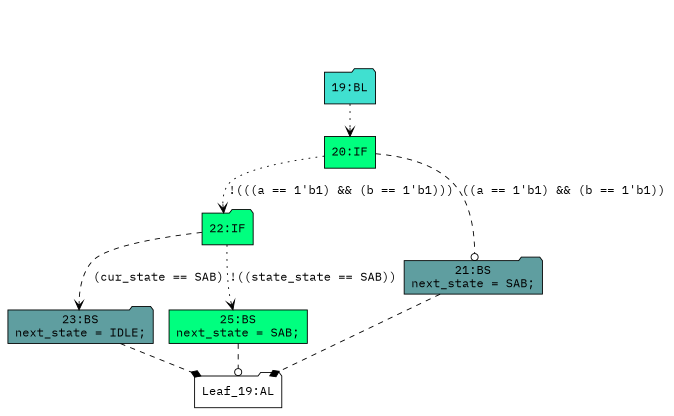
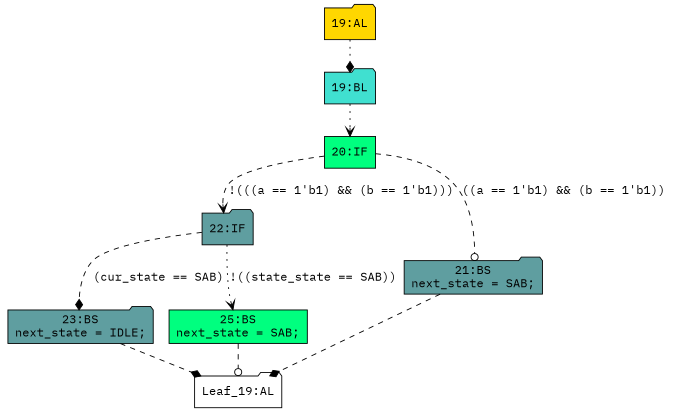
node "19:AL": added
edge "20:IF" -> "22:IF": style dotted -> dashed
node "22:IF": fillcolor springgreen -> cadetblue
edge "22:IF" -> "23:BS next_state = IDLE;": arrowhead vee -> diamond
